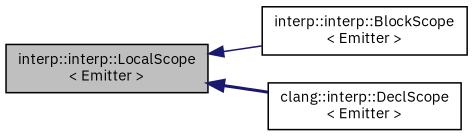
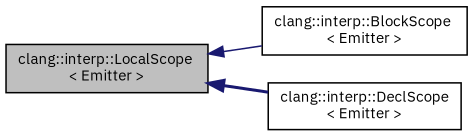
node "interp::interp::BlockScope < Emitter >": label "interp::interp::BlockScope < Emitter >" -> "clang::interp::BlockScope < Emitter >"
node "interp::interp::LocalScope < Emitter >": label "interp::interp::LocalScope < Emitter >" -> "clang::interp::LocalScope < Emitter >"
